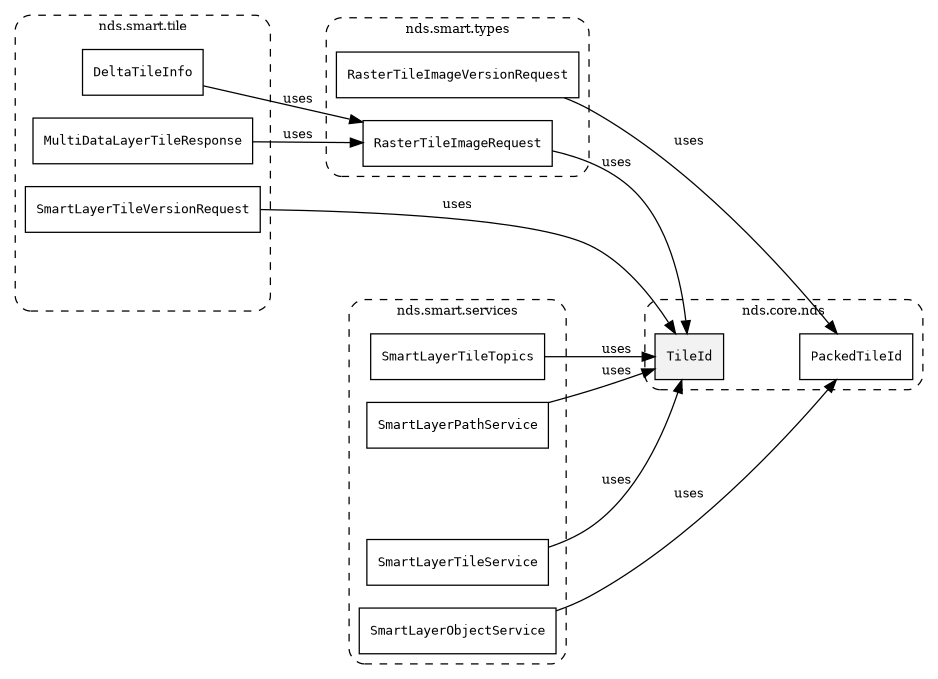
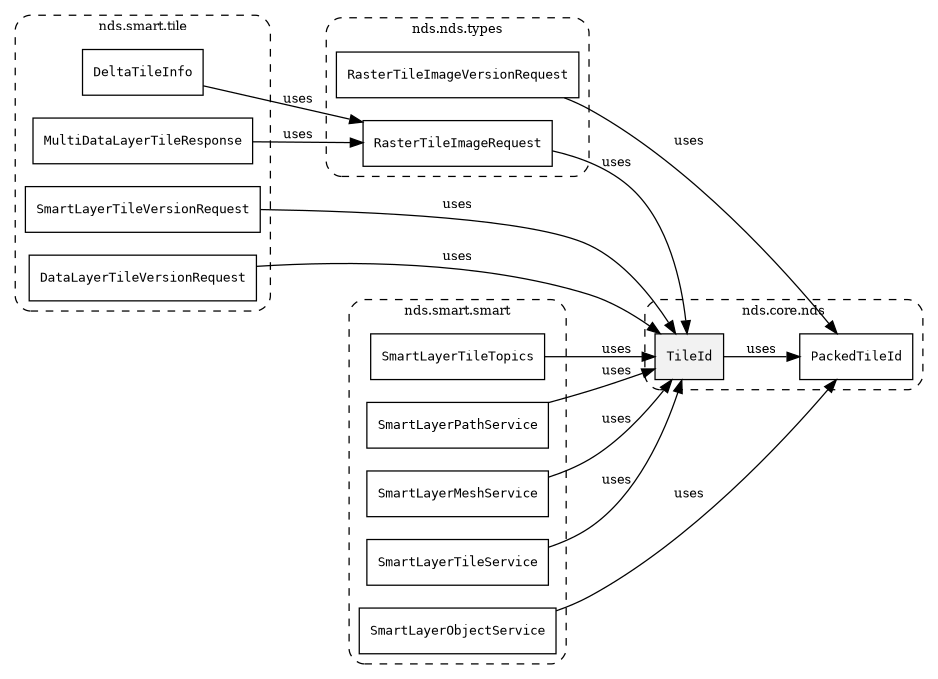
cluster "nds.smart.types": label "nds.smart.types" -> "nds.nds.types"
node "DataLayerTileVersionRequest": added
cluster "nds.smart.services": label "nds.smart.services" -> "nds.smart.smart"
edge "TileId" -> "PackedTileId": added, label "uses"
node "SmartLayerMeshService": added
